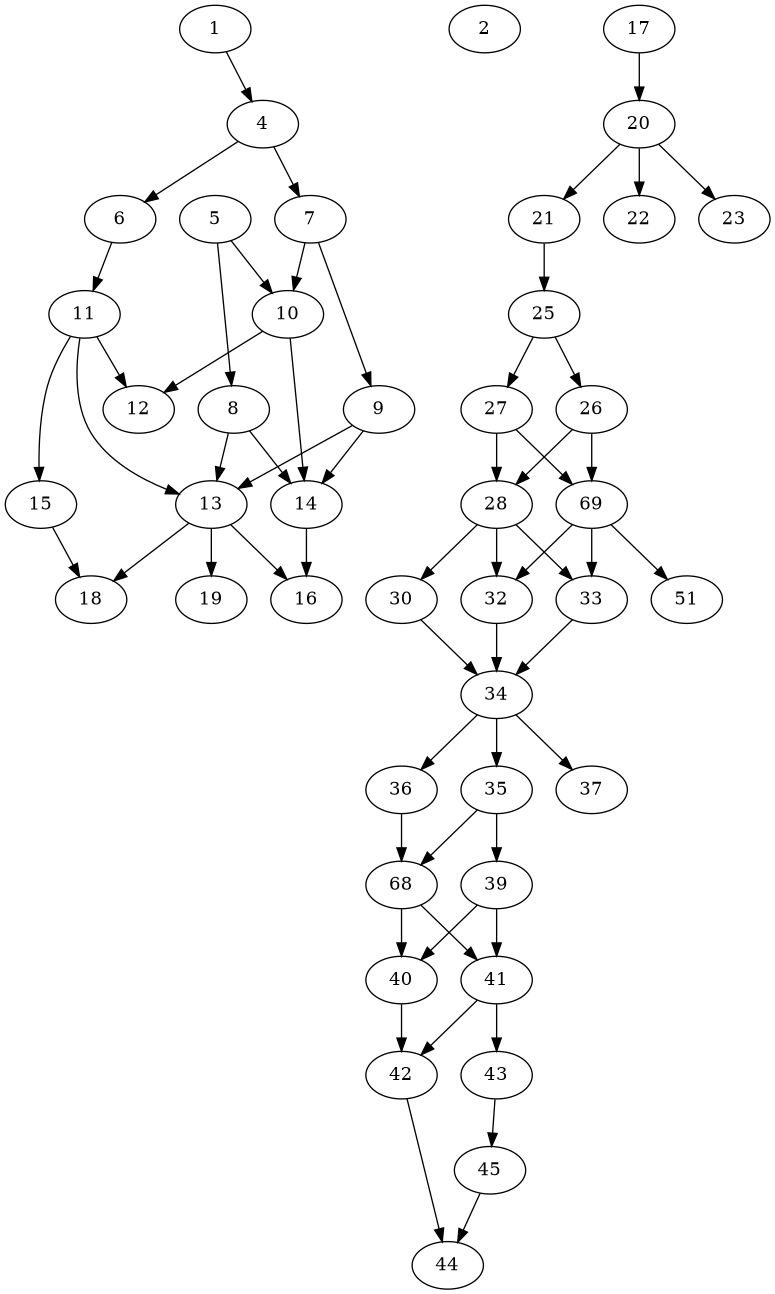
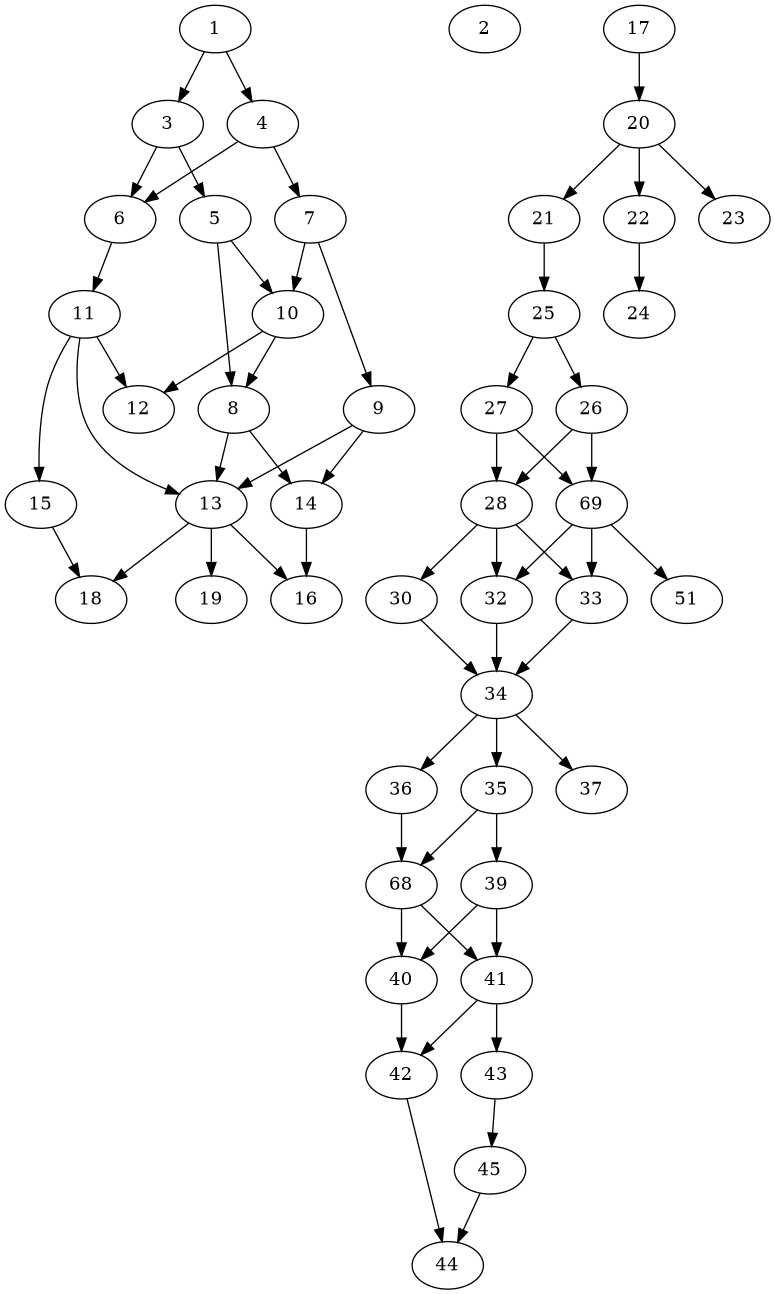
node "3": added
node "24": added
edge "10" -> "14": now "10" -> "8"
